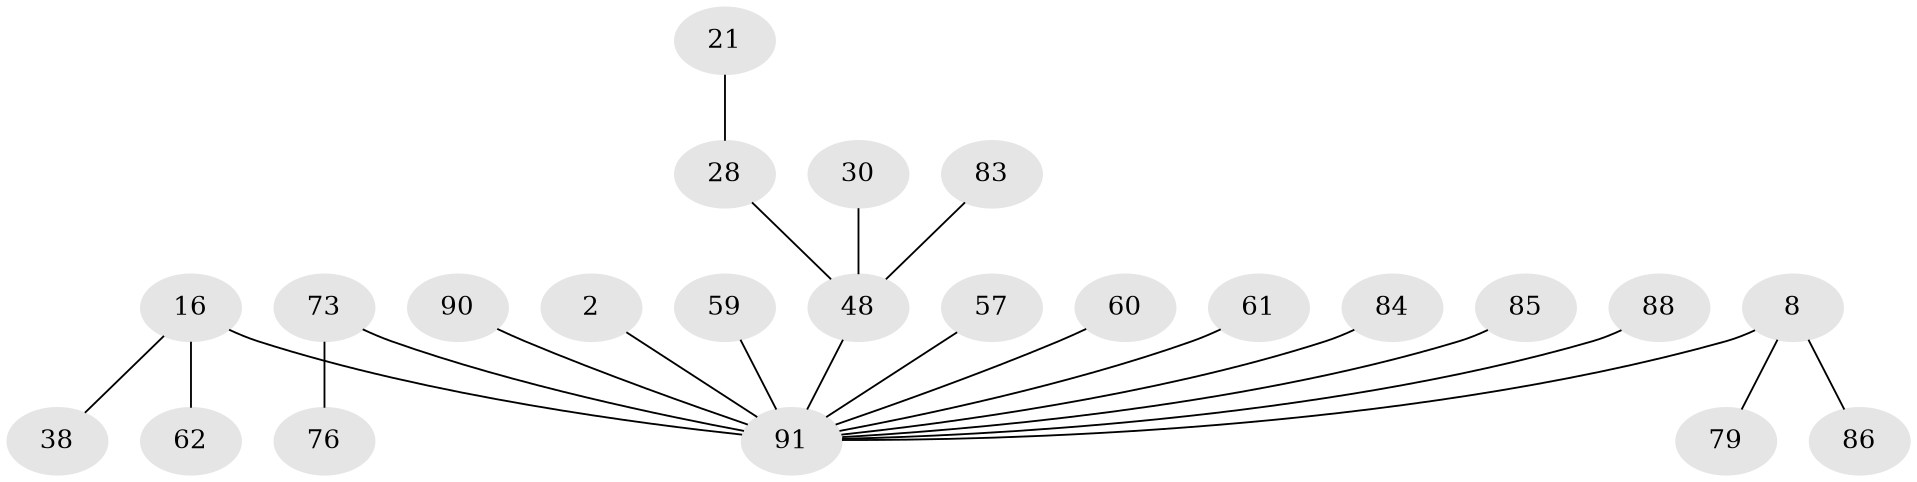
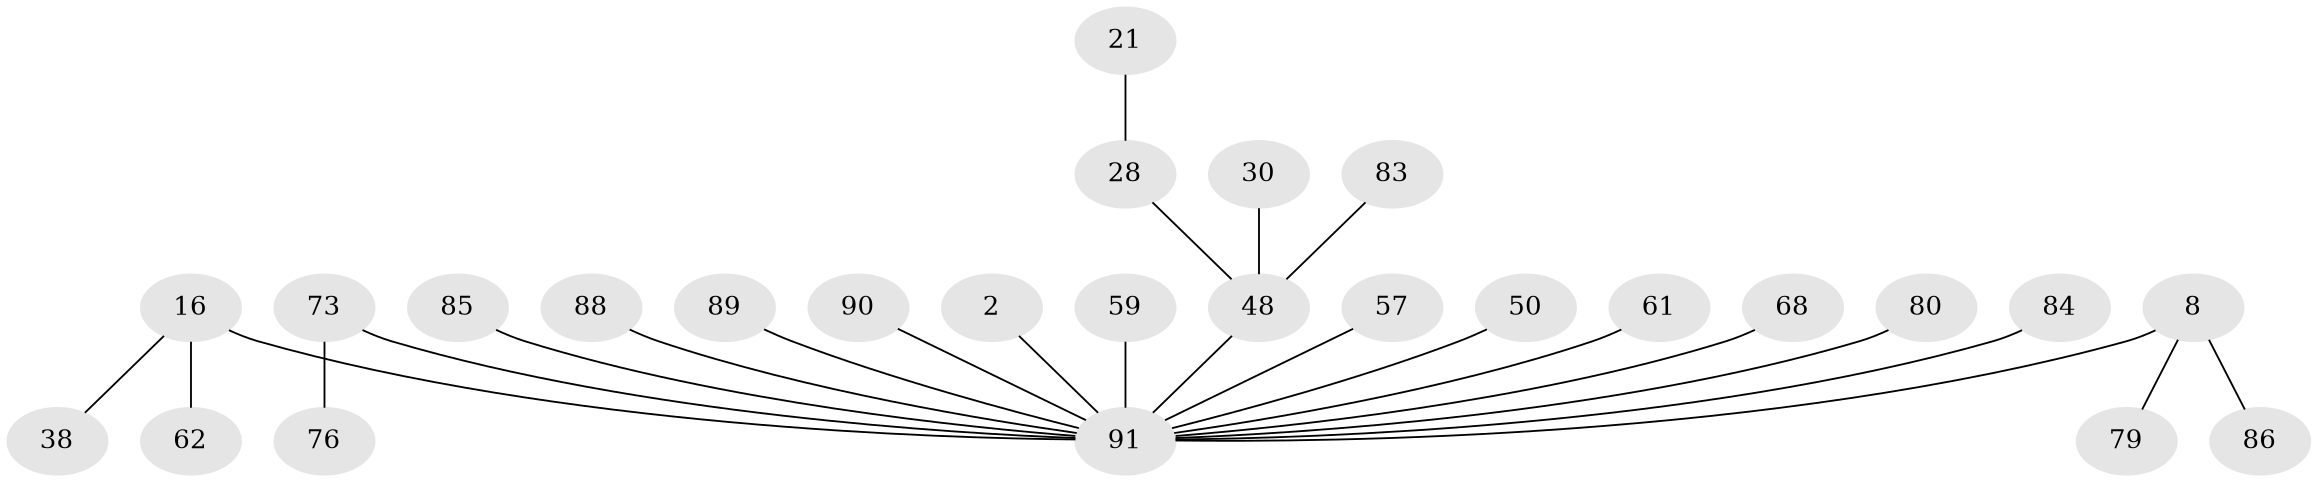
node "89": added
node "60": label "60" -> "50"
node "68": added
node "80": added
